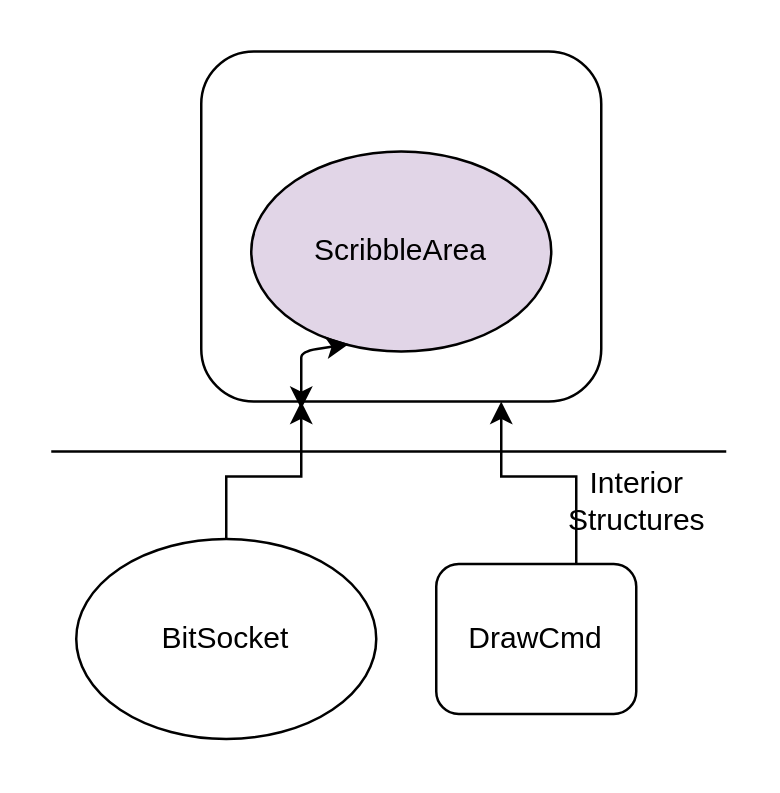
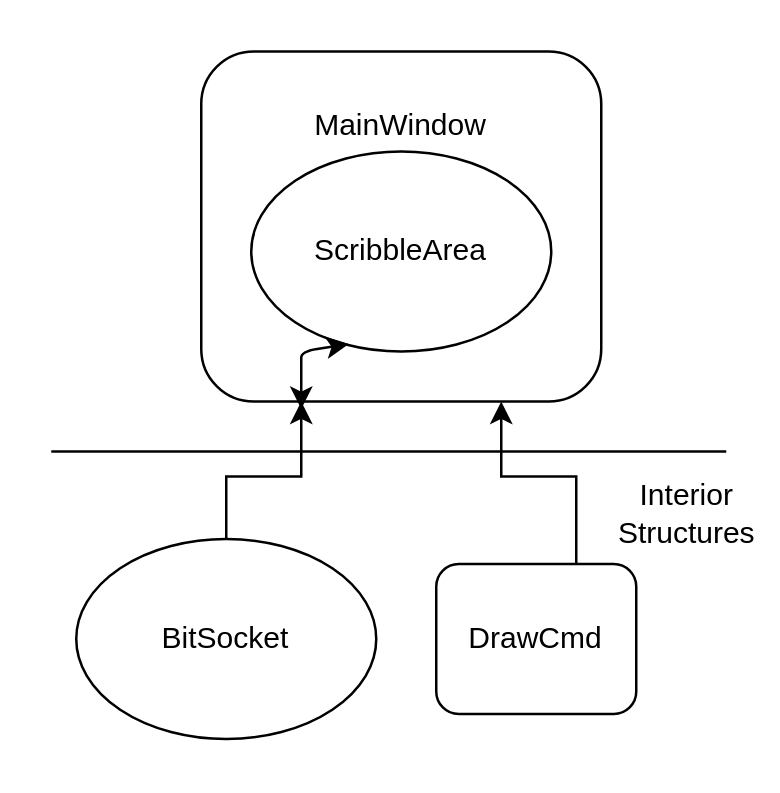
node "MainWindow": added
node "ScribbleArea": fillcolor #e1d5e7 -> #ffffff
node "Interior Structures": moved (638, 501) -> (688, 514)
